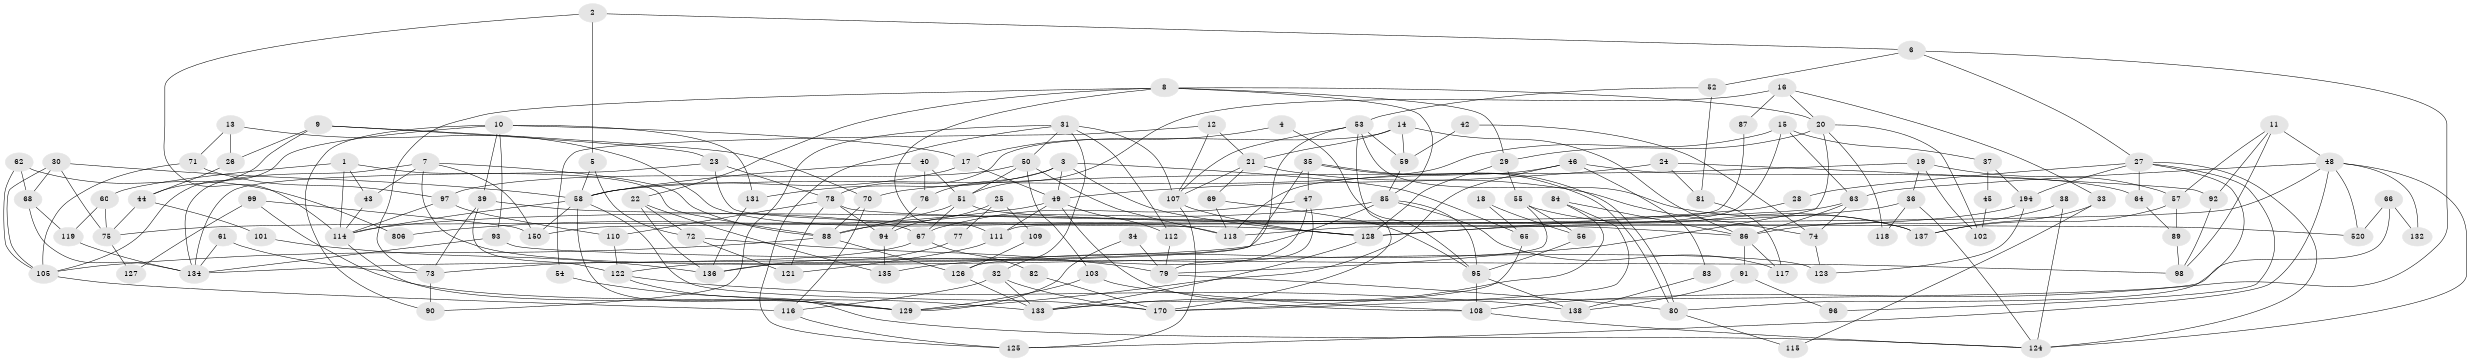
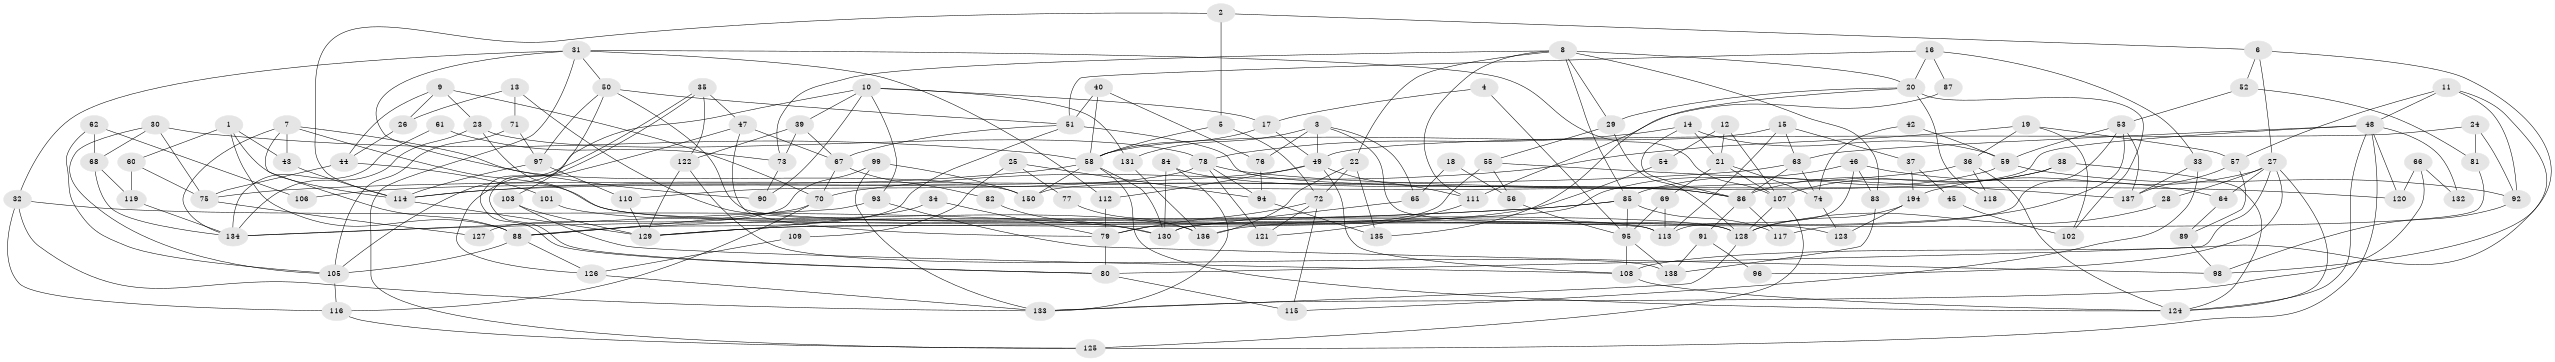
edge "8" -- "83": added
edge "53" -- "107": now "38" -- "107"
edge "59" -- "92": added
node "806": label "806" -> "106"
node "520": label "520" -> "120"
edge "72" -- "115": added
edge "110" -- "122": now "110" -- "129"
edge "67" -- "73": now "67" -- "70"
node "170": label "170" -> "130"
